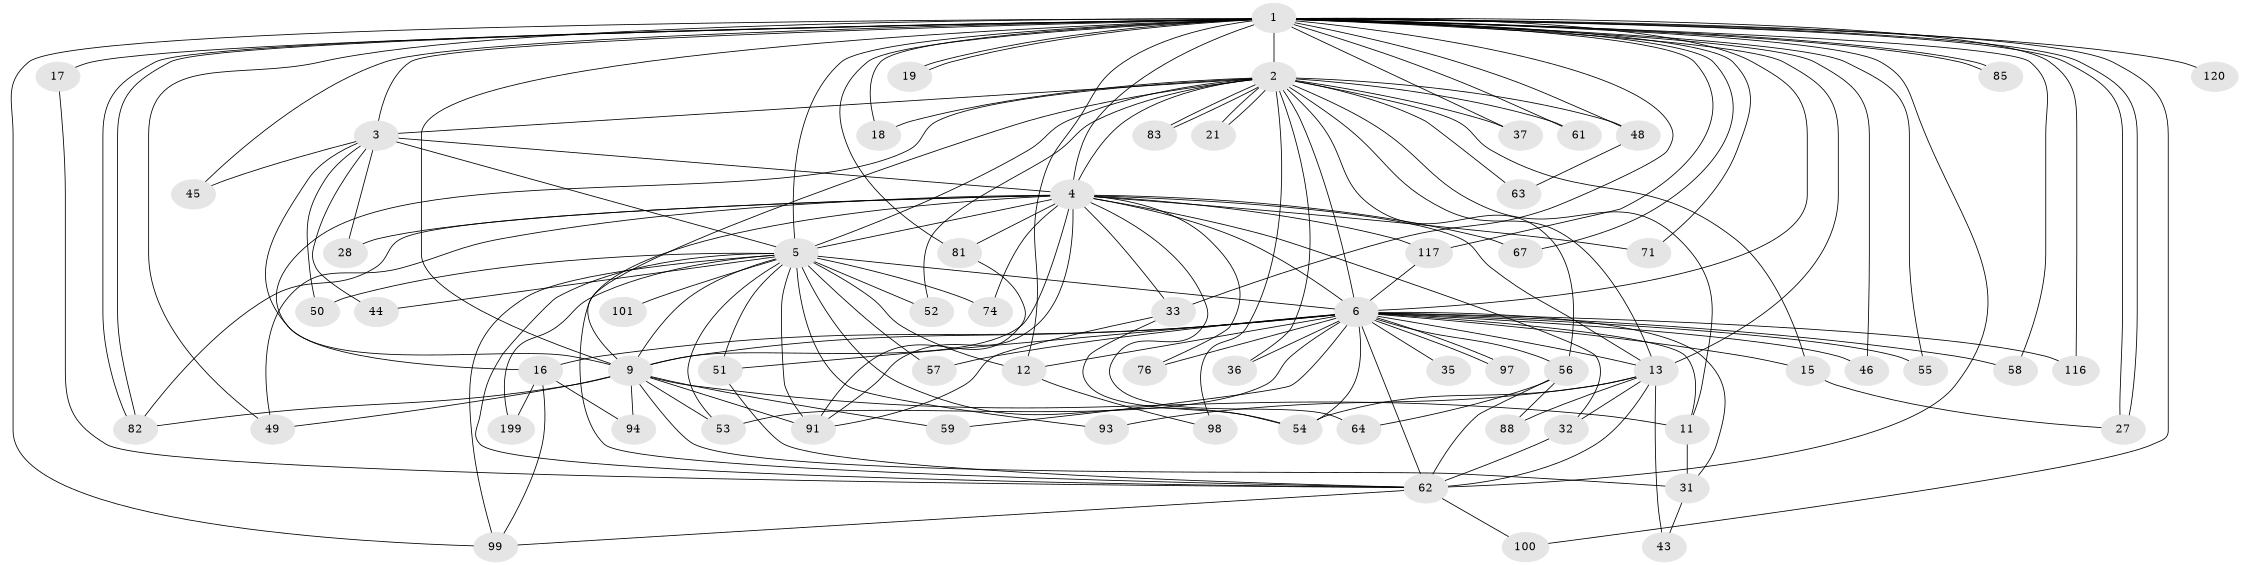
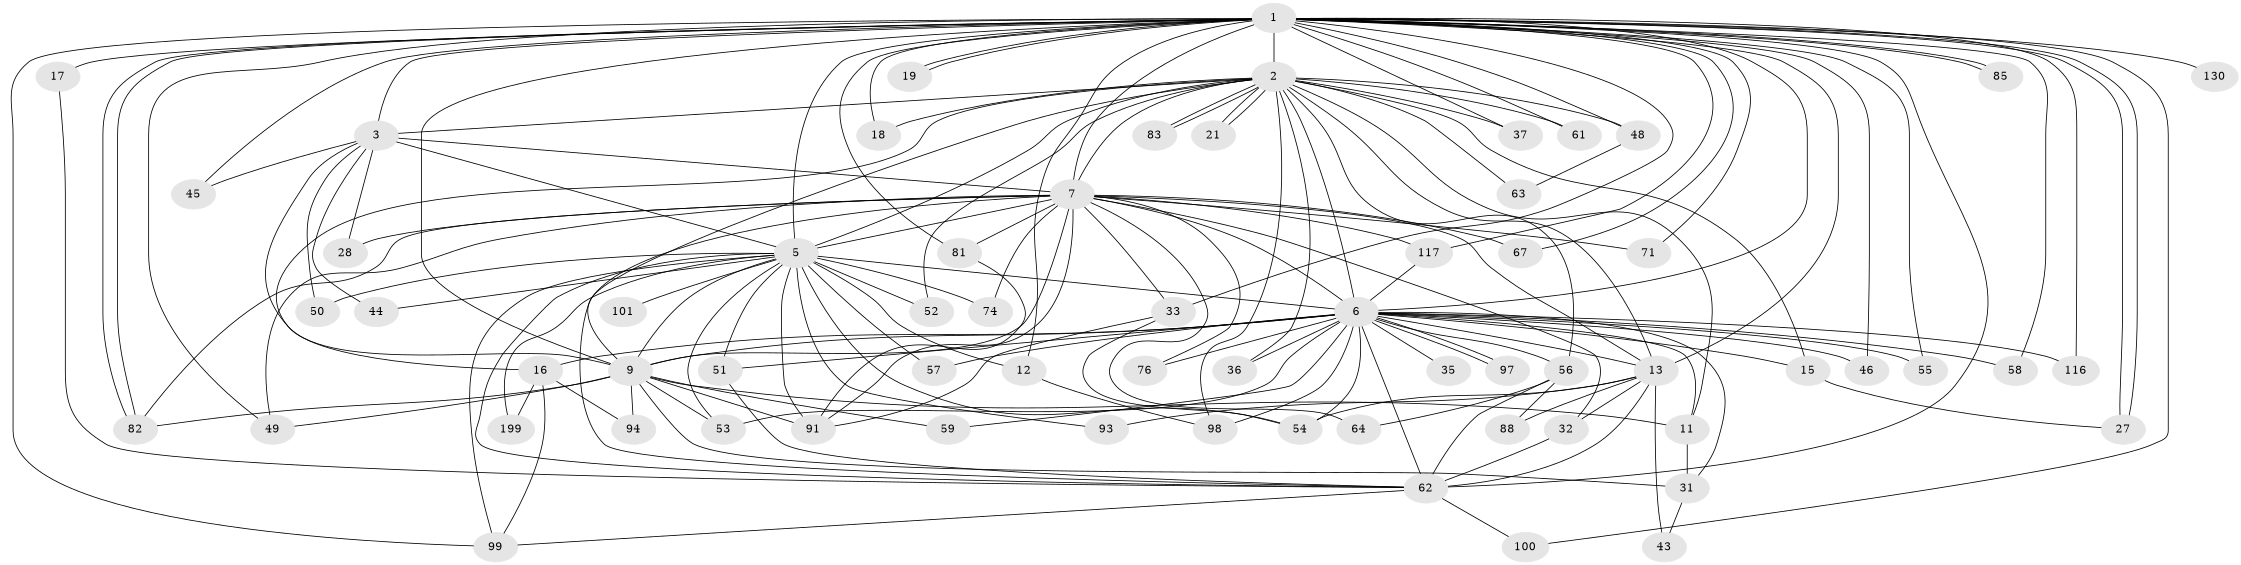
node "120": label "120" -> "130"
node "4": label "4" -> "7"
edge "6" -- "12": now "6" -- "98"
